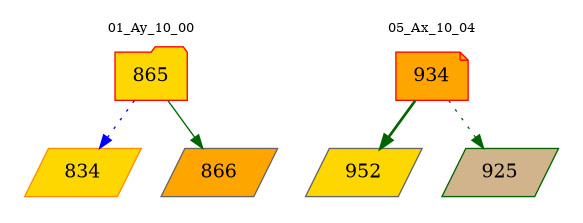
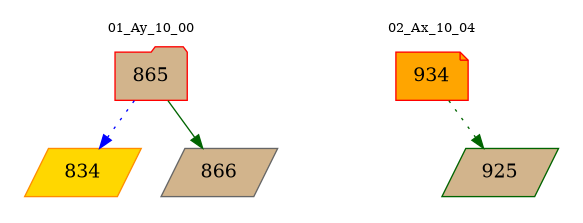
cluster "05_Ax_10_04": label "05_Ax_10_04" -> "02_Ax_10_04"
node "865": fillcolor gold -> tan
node "866": fillcolor orange -> tan
node "952": removed
